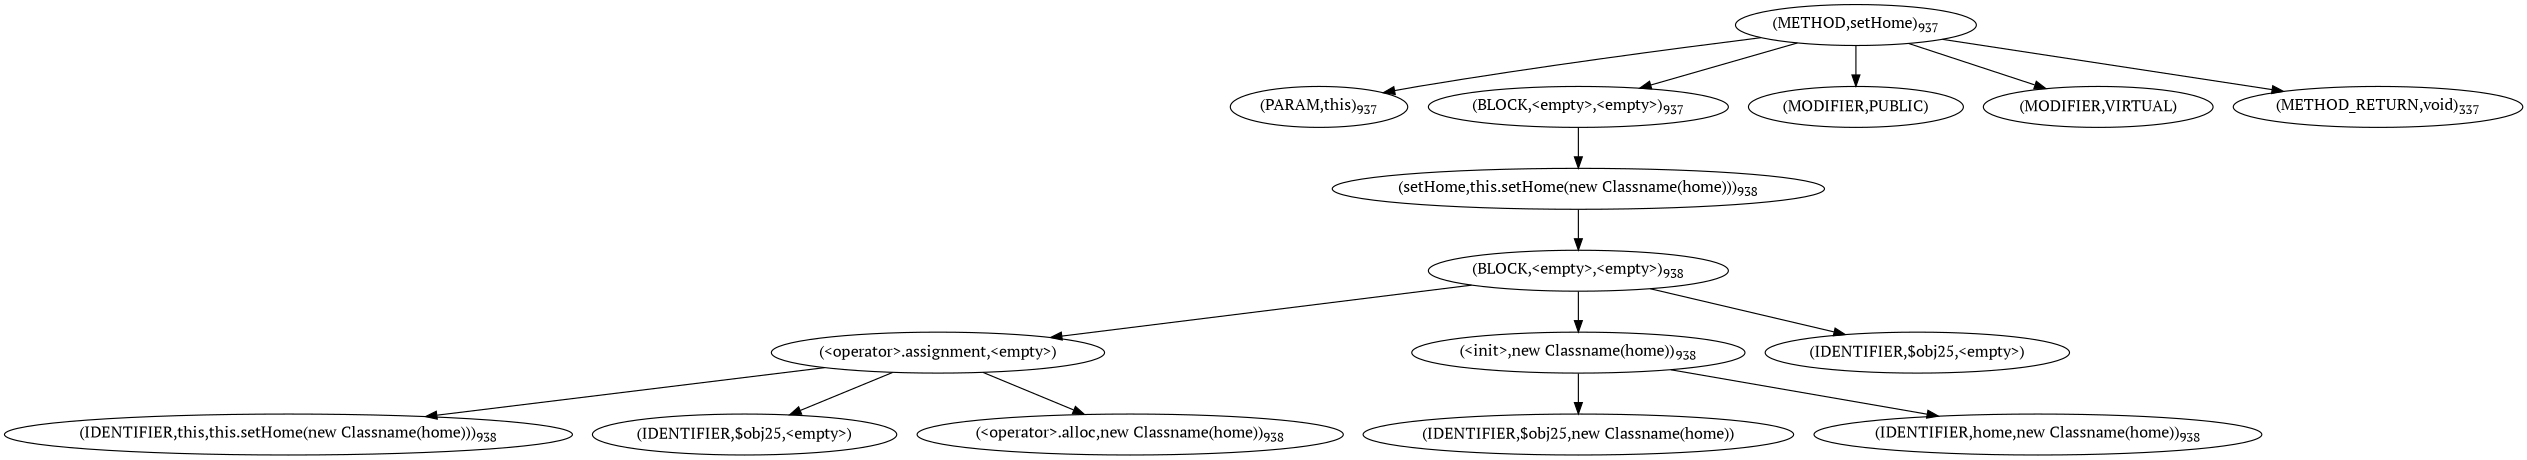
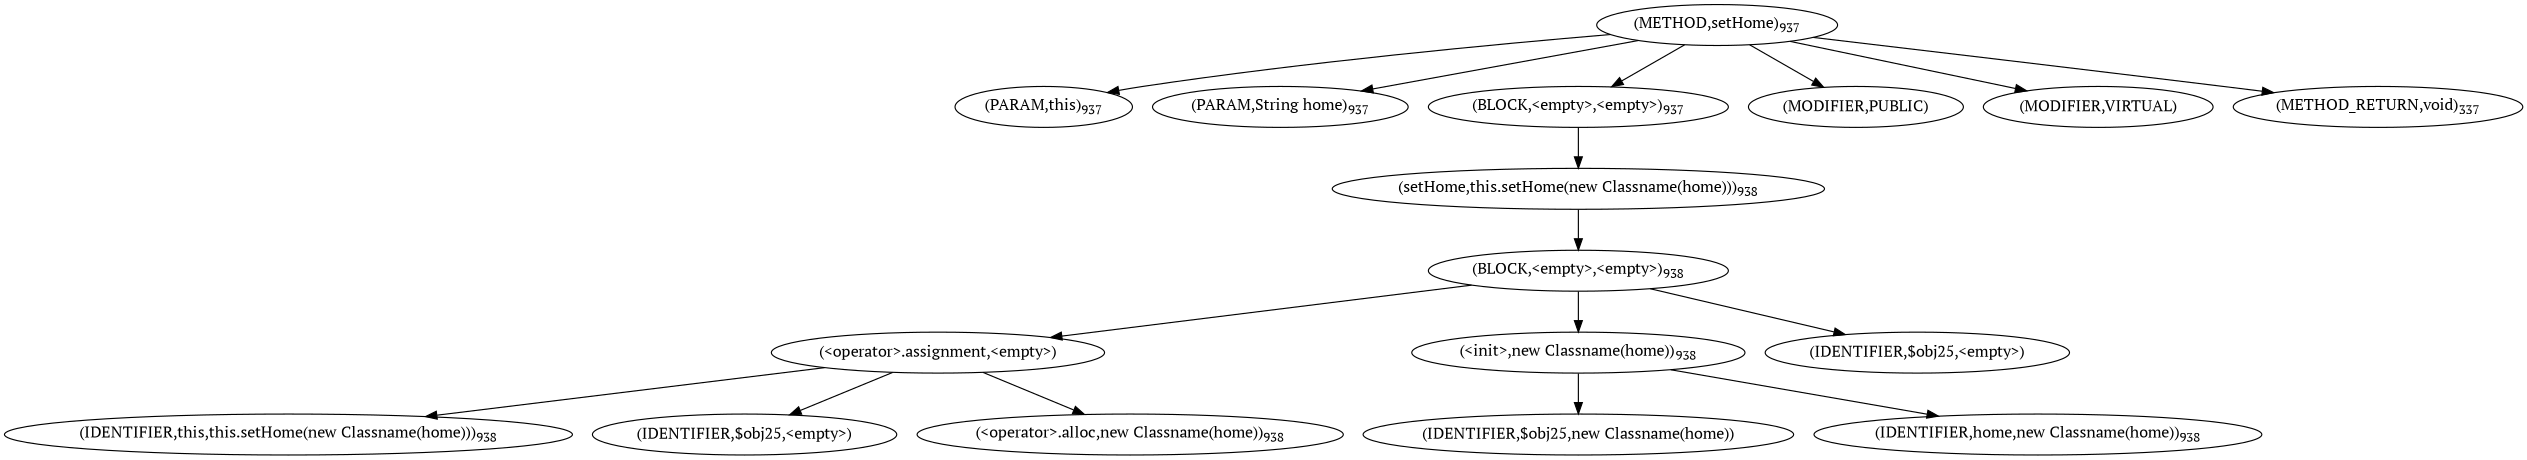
node "(PARAM,String home)": added
